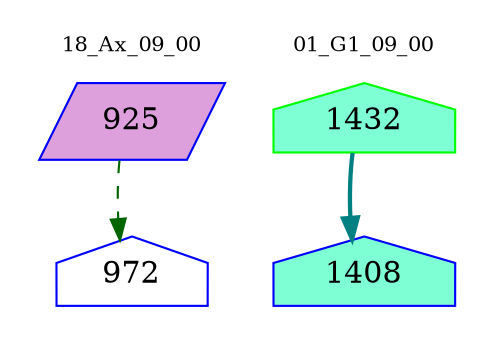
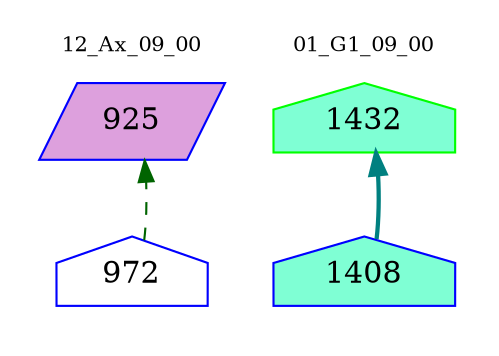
cluster "18_Ax_09_00": label "18_Ax_09_00" -> "12_Ax_09_00"
edge "1432" -> "1408": reversed
edge "925" -> "972": reversed
